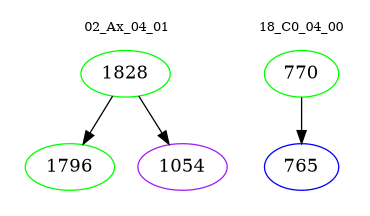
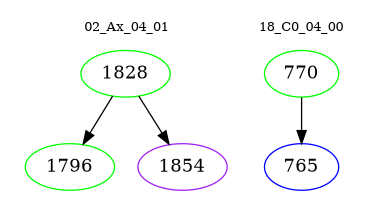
node "1054": label "1054" -> "1854"
